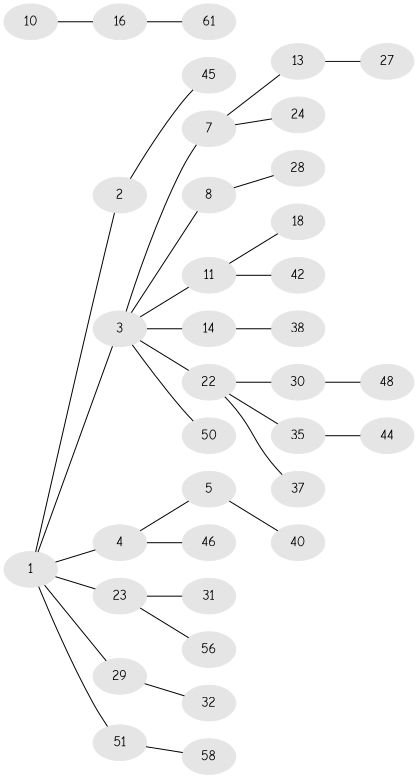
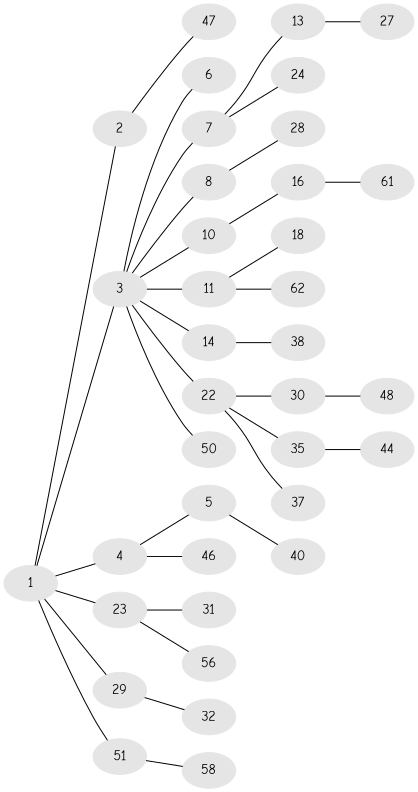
node "45": label "45" -> "47"
node "6": added
edge "10" -- "3": added
node "42": label "42" -> "62"
